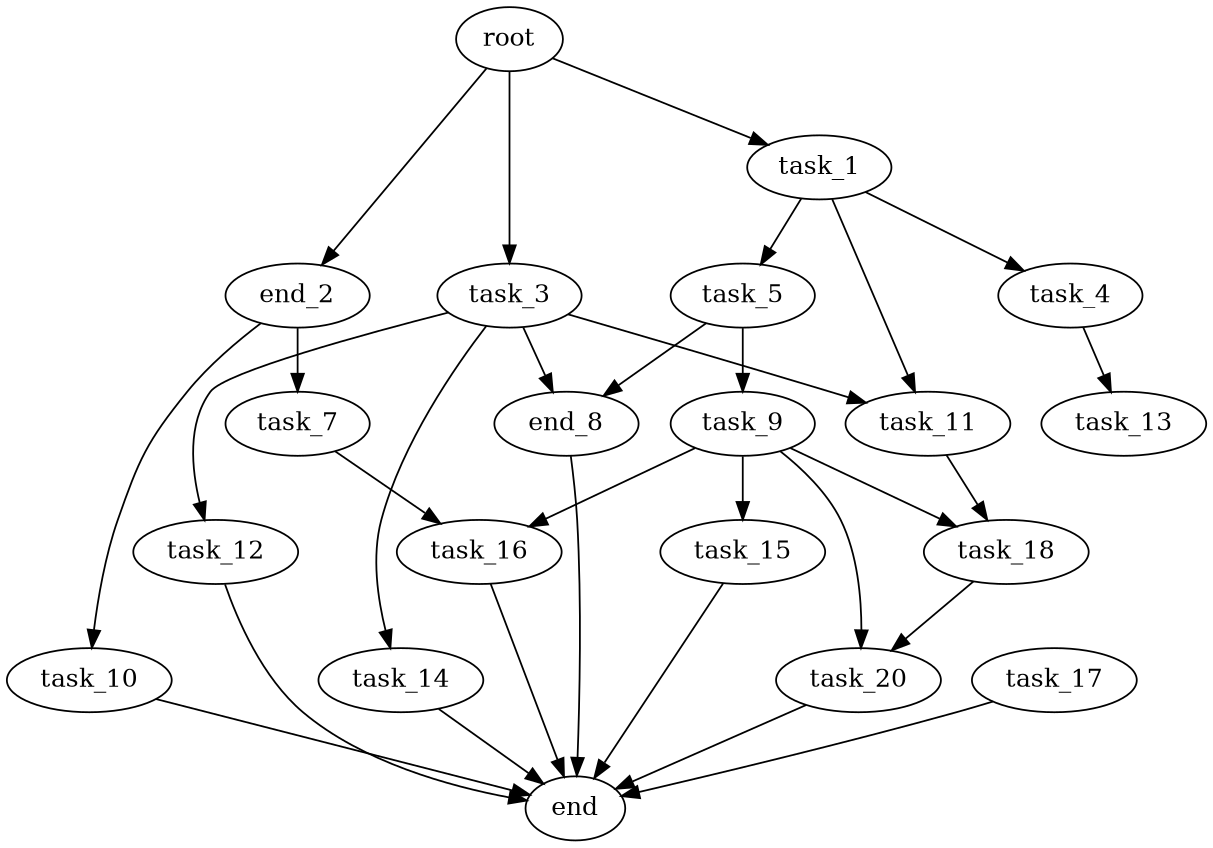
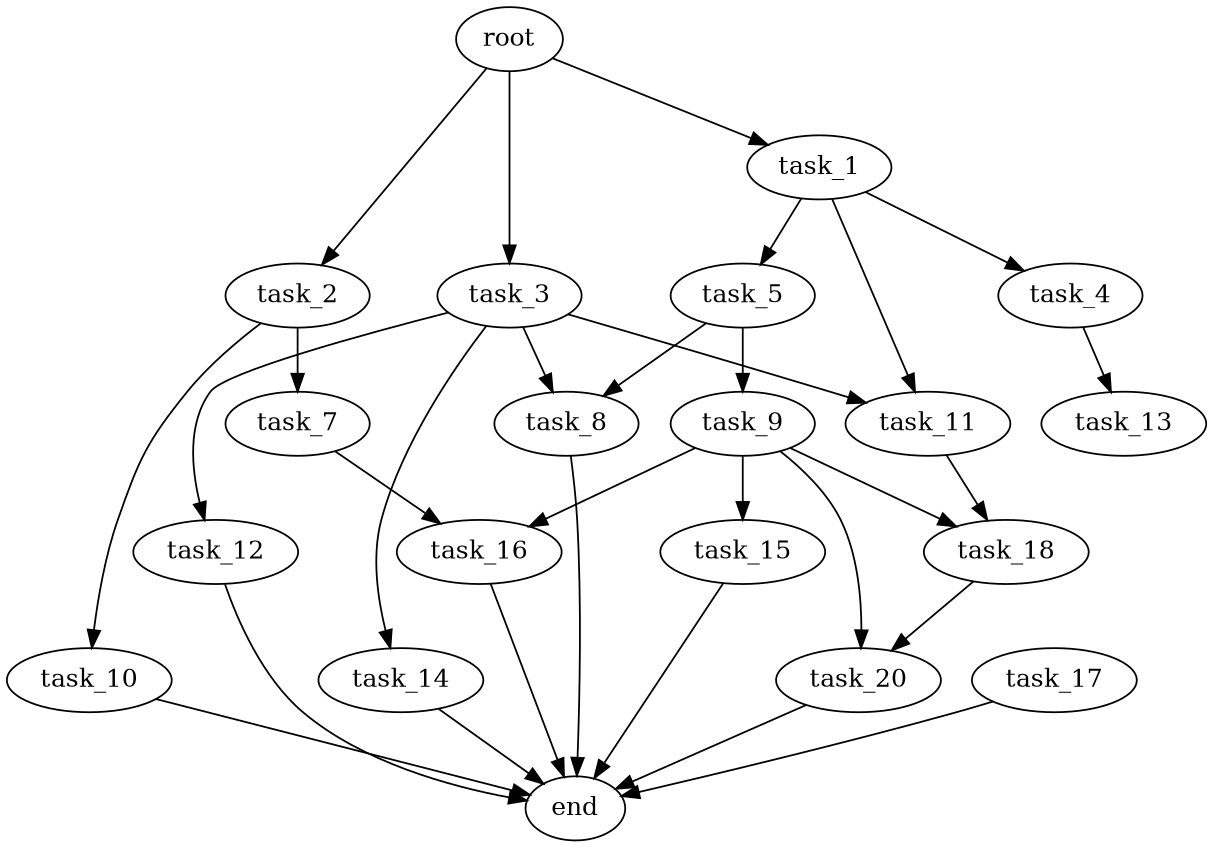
node "end_2": label "end_2" -> "task_2"
node "end_8": label "end_8" -> "task_8"
